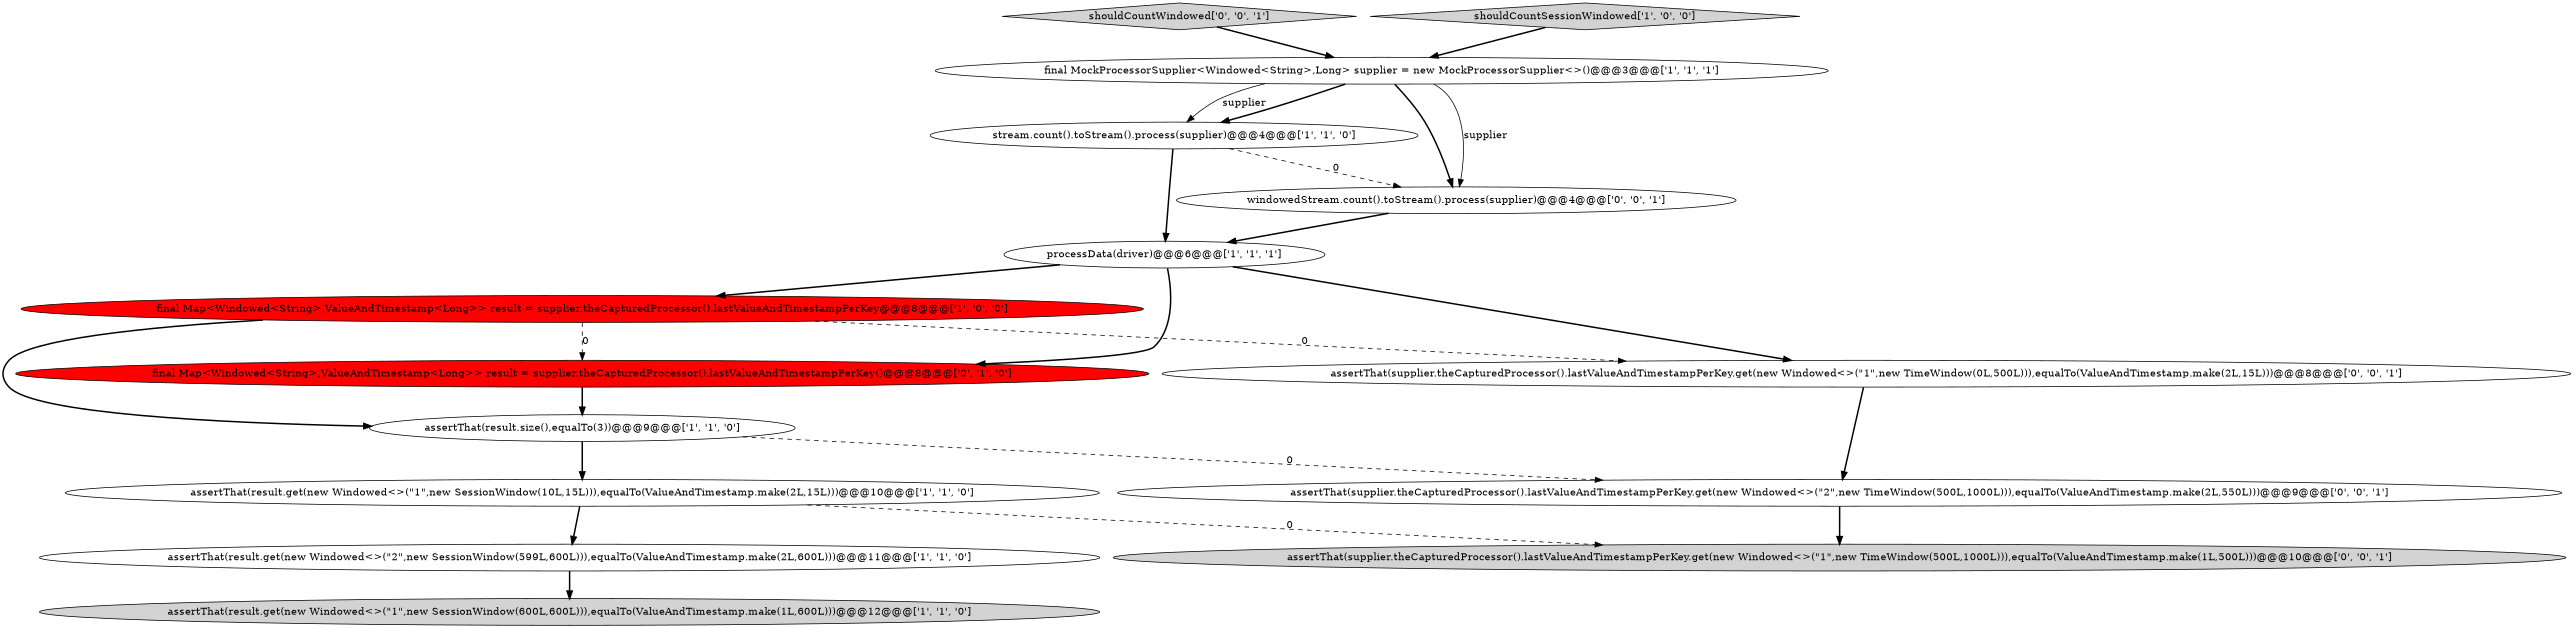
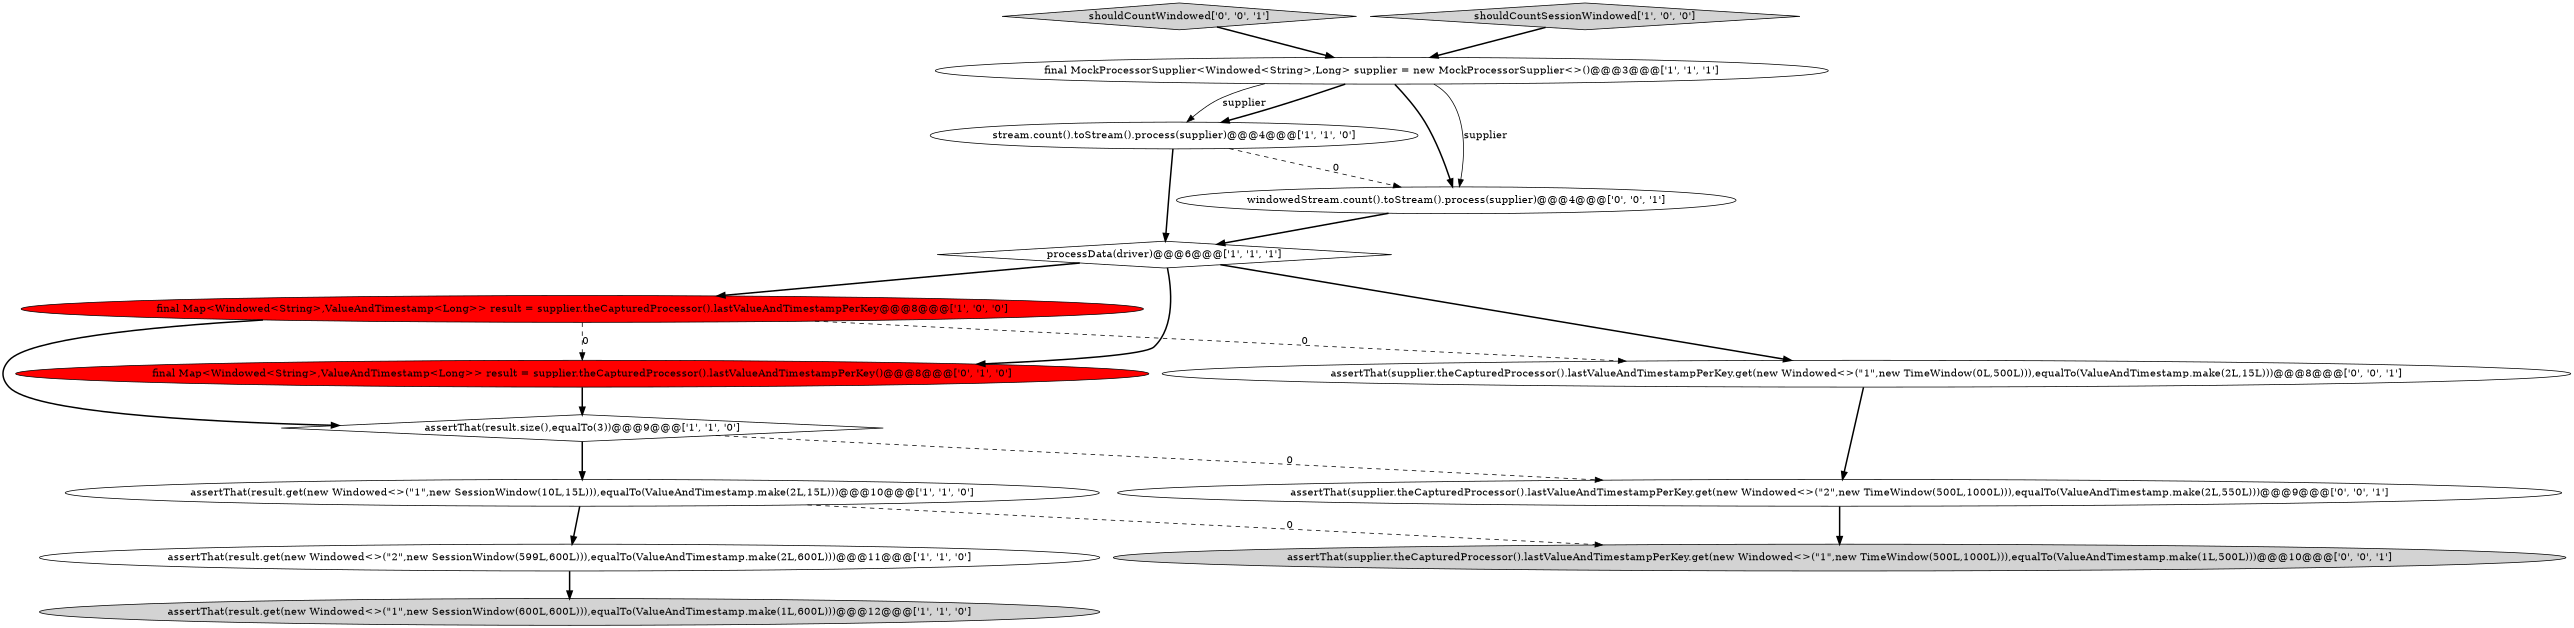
node "processData(driver)@@@6@@@['1', '1', '1']": shape ellipse -> diamond
node "assertThat(result.size(),equalTo(3))@@@9@@@['1', '1', '0']": shape ellipse -> diamond
